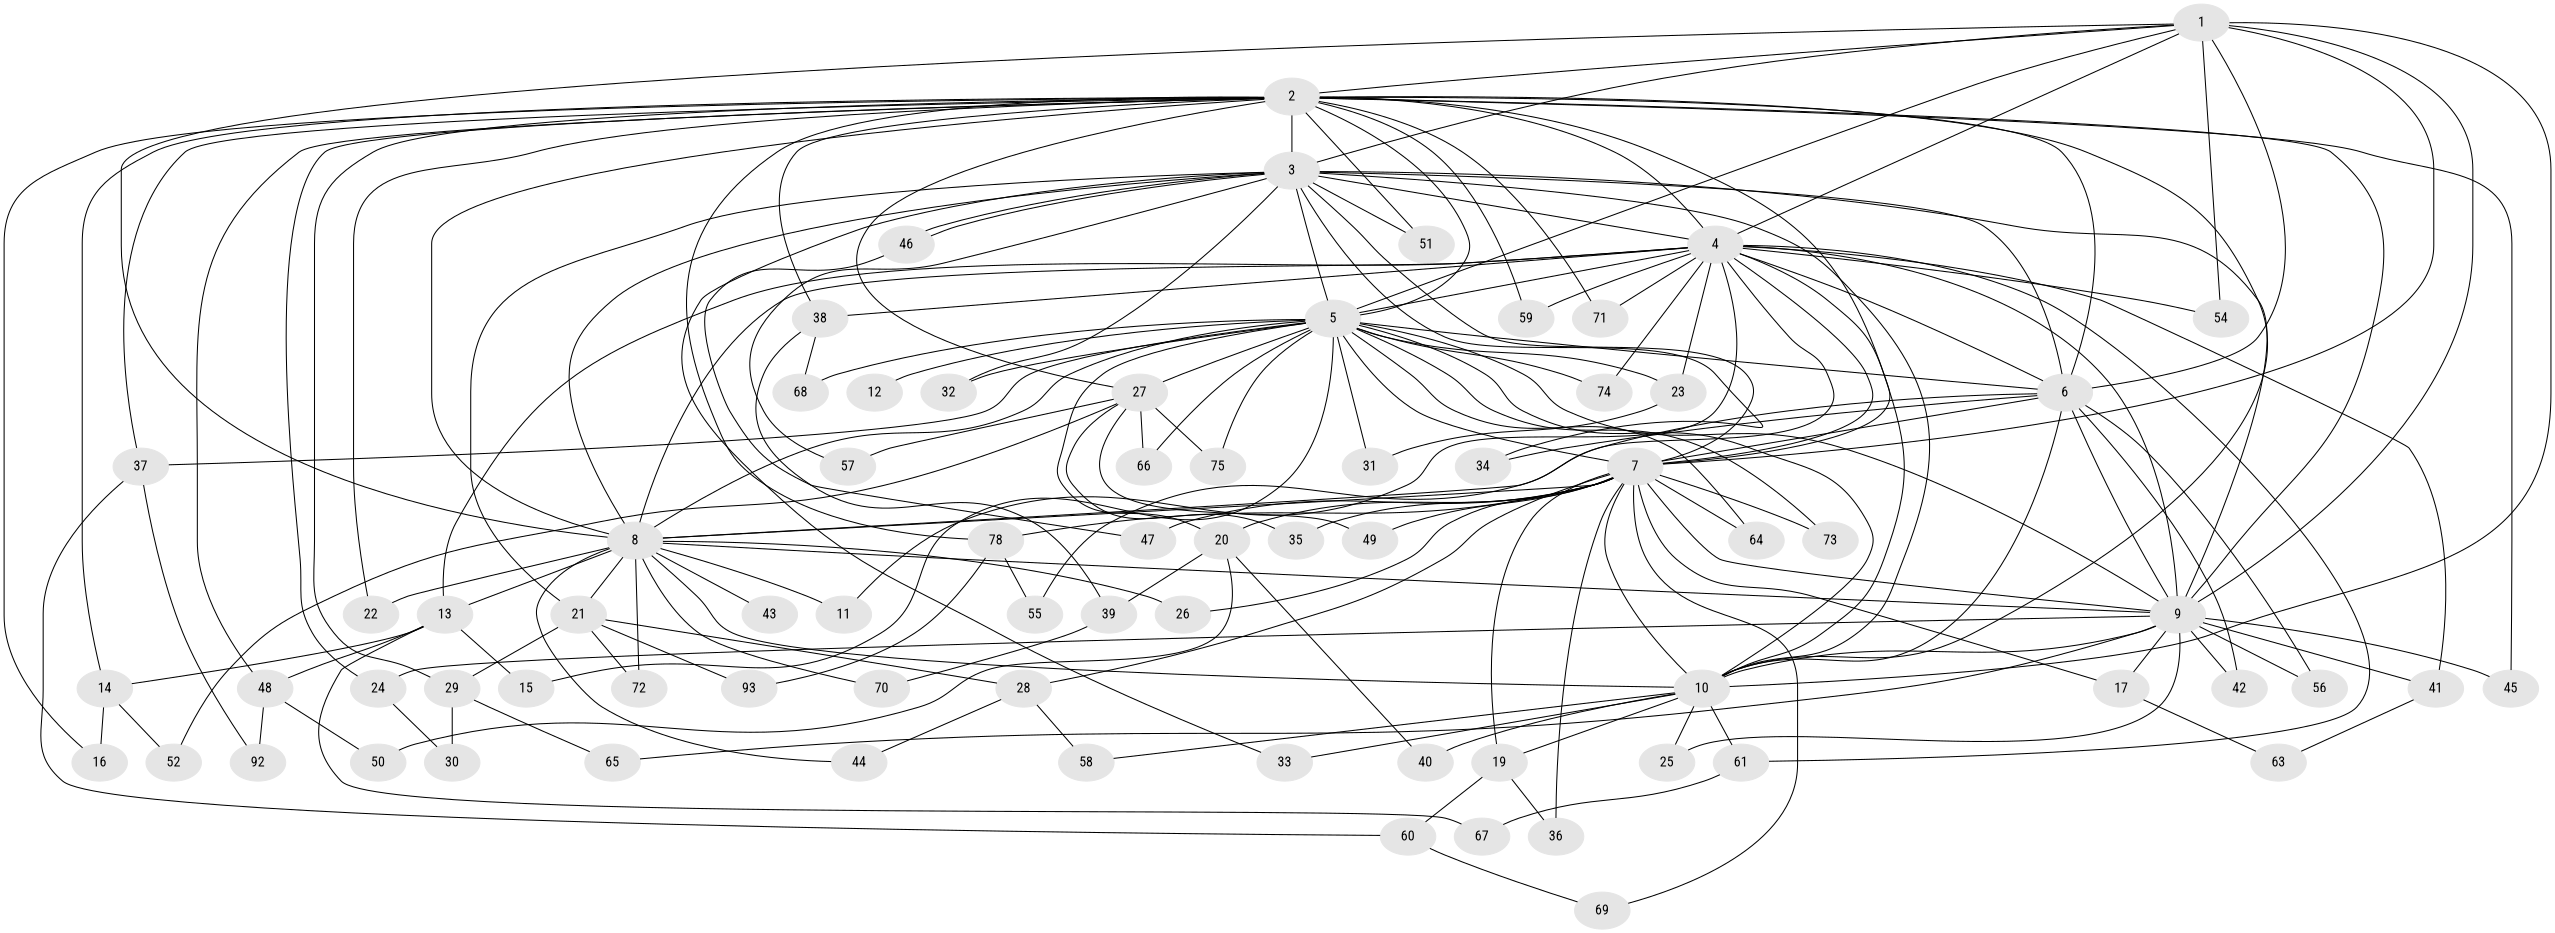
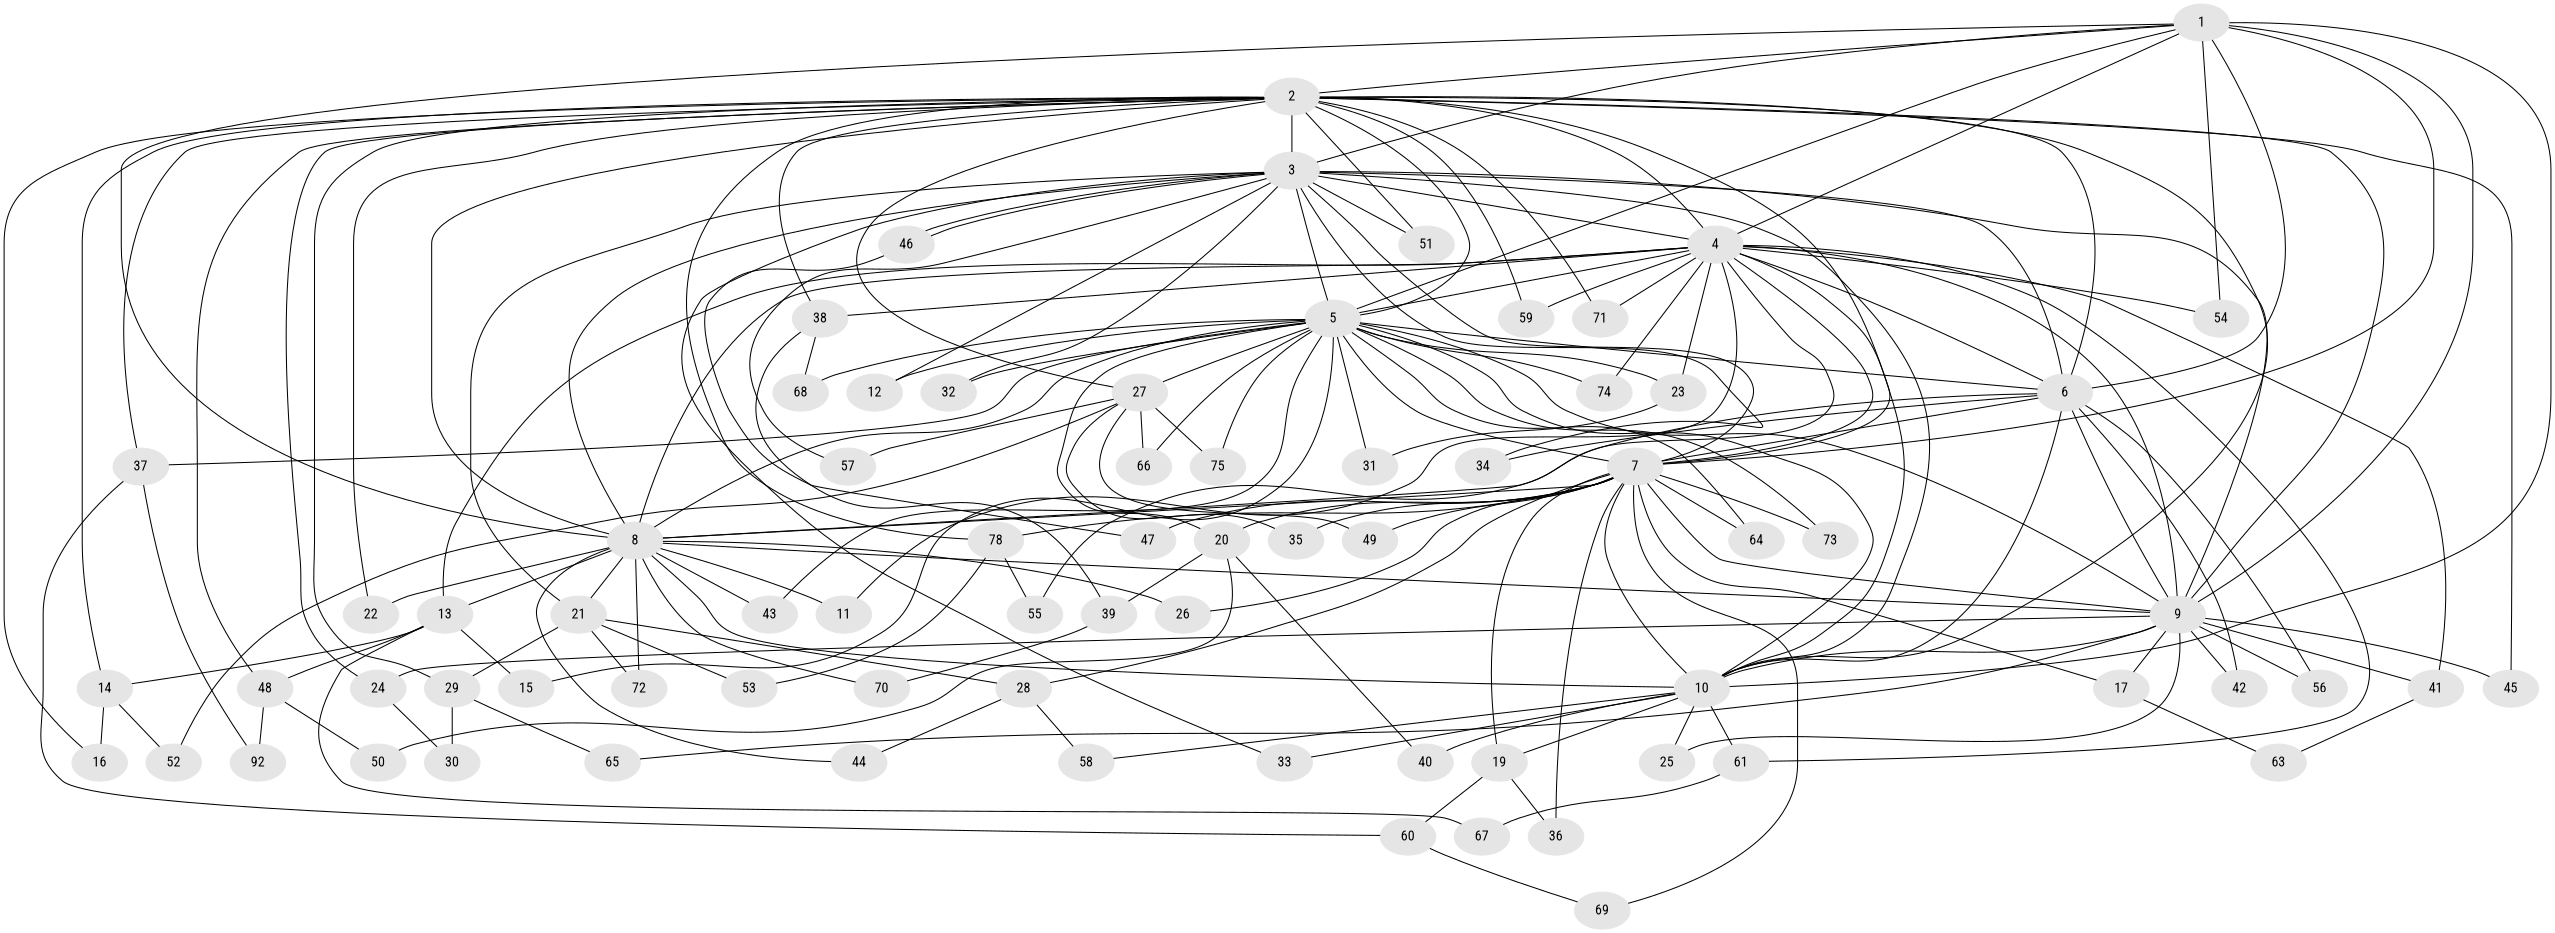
edge "3" -- "12": added
edge "5" -- "43": added
node "93": label "93" -> "53"
